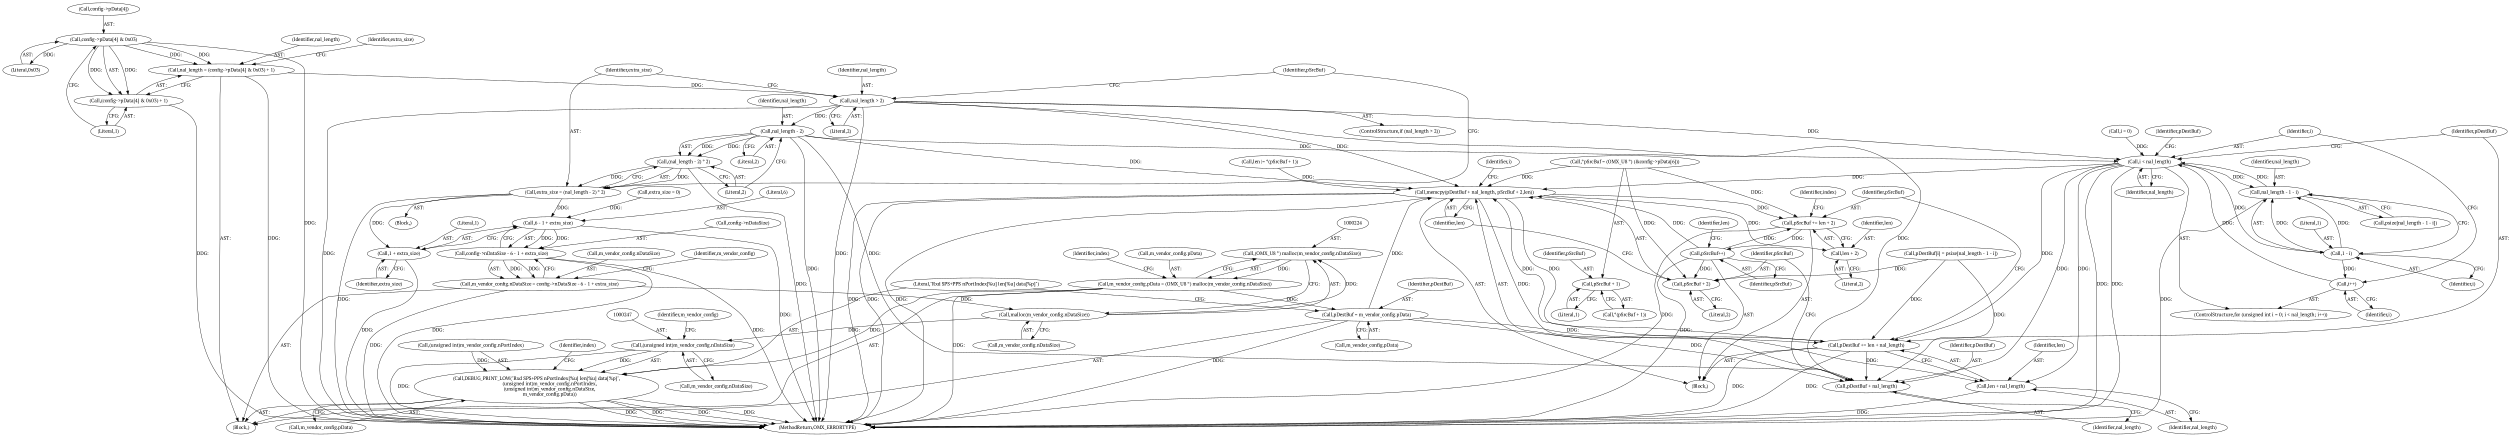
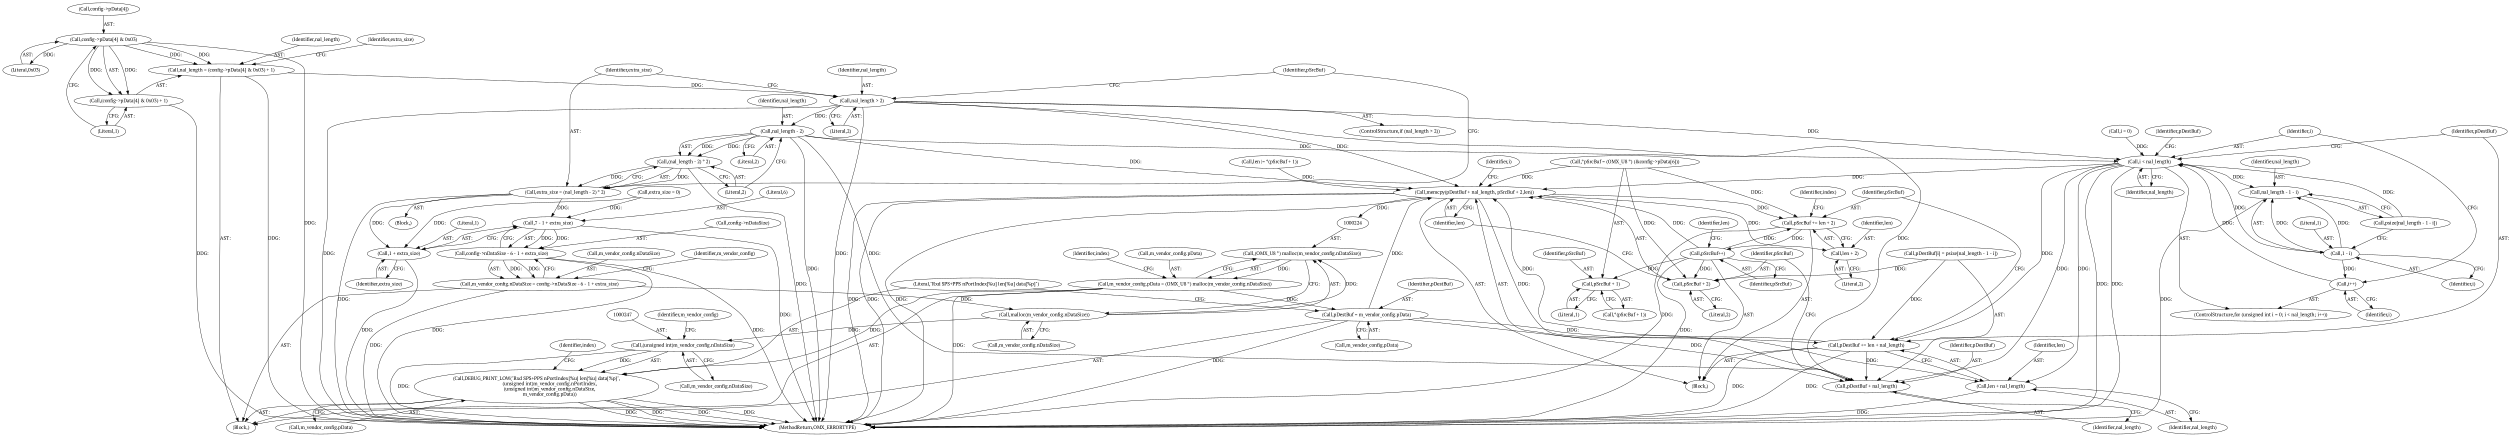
edge "(Call,nal_length = (config->pData[4] & 0x03) + 1)" -> "(Call,(config->pData[4] & 0x03) + 1)": removed, label "CFG:"
edge "(Call,nal_length - 1 - i)" -> "(Call,i < nal_length)": now "(Call,psize[nal_length - 1 - i])" -> "(Call,i < nal_length)"
edge "(Call,extra_size = 0)" -> "(Call,1 + extra_size)": added, label "DDG:"
edge "(Call,nal_length - 1 - i)" -> "(Call,1 - i)": now "(Call,psize[nal_length - 1 - i])" -> "(Call,1 - i)"
node "(Call,6 - 1 + extra_size)": label "(Call,6 - 1 + extra_size)" -> "(Call,7 - 1 + extra_size)"
edge "(Call,pSrcBuf++)" -> "(Call,pSrcBuf + 1)": added, label "DDG:"
edge "(Call,pDestBuf[i] = psize[nal_length - 1 - i])" -> "(Call,pDestBuf + nal_length)": label "DDG: " -> "AST: "
edge "(Call,memcpy(pDestBuf + nal_length, pSrcBuf + 2,len))" -> "(Call,pDestBuf += len + nal_length)": now "(Call,memcpy(pDestBuf + nal_length, pSrcBuf + 2,len))" -> "1000224"
node "(Call,(unsigned int)m_vendor_config.nPortIndex)": removed
